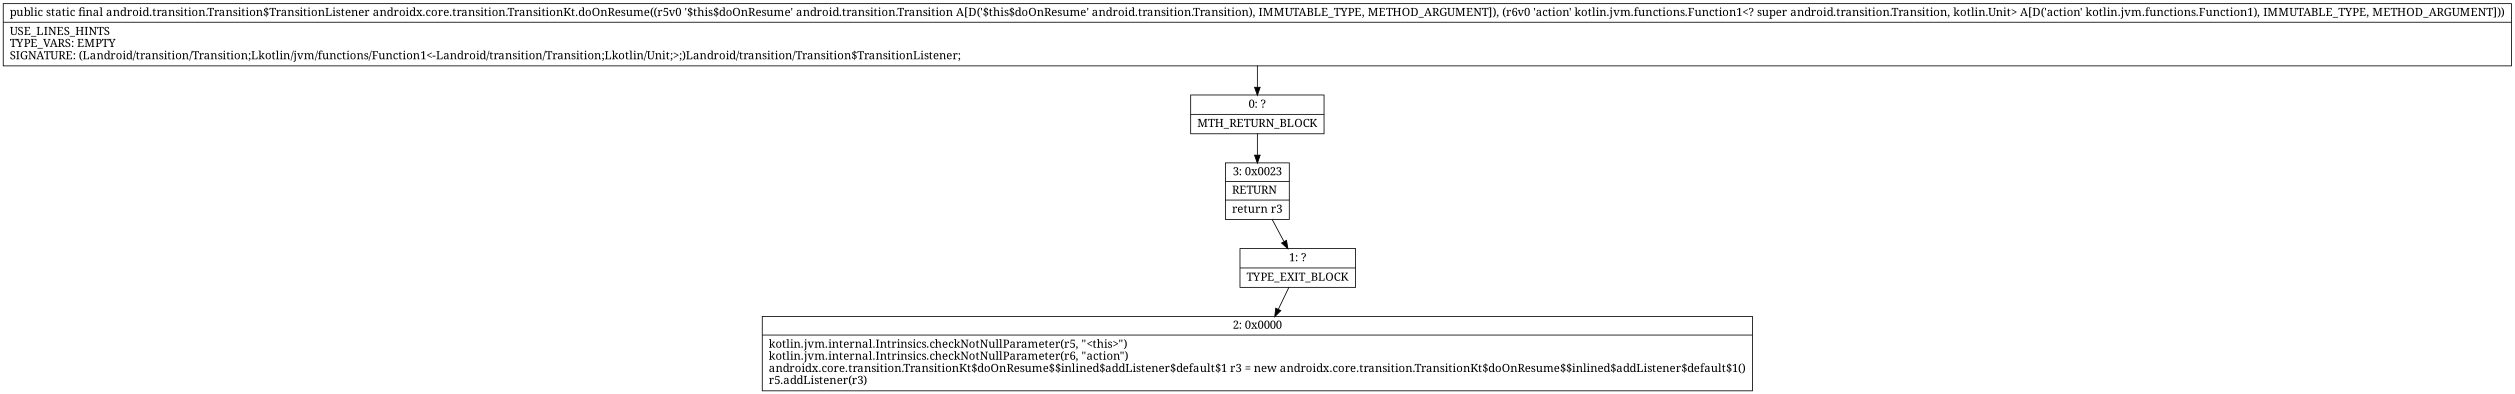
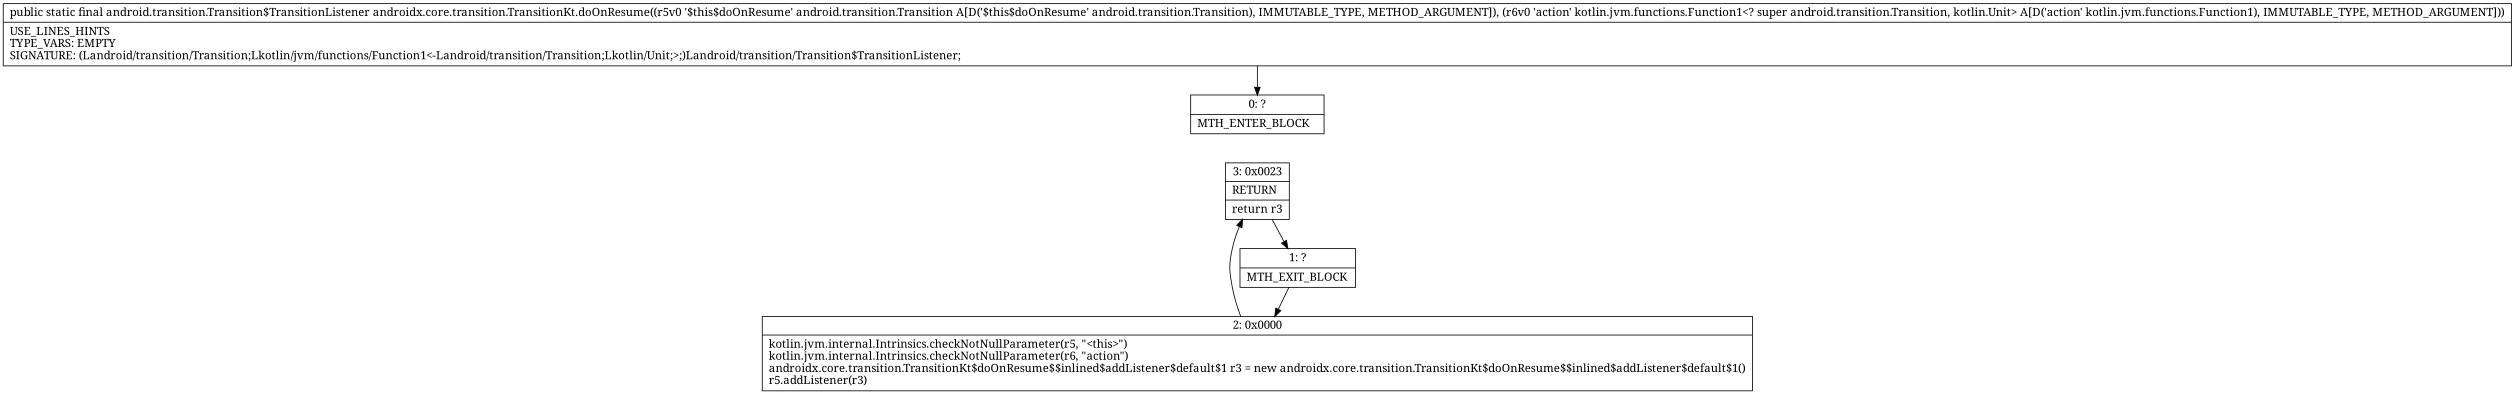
node "0: ?": text "MTH_RETURN_BLOCK" -> "MTH_ENTER_BLOCK"
edge "0: ?" -> "3: 0x0023": now "2: 0x0000" -> "3: 0x0023"
node "1: ?": text "TYPE_EXIT_BLOCK" -> "MTH_EXIT_BLOCK"
